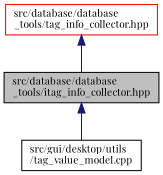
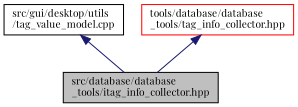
node "src/database/database _tools/tag_info_collector.hpp": label "src/database/database _tools/tag_info_collector.hpp" -> "tools/database/database _tools/tag_info_collector.hpp"
edge "src/gui/desktop/utils /tag_value_model.cpp" -> "src/database/database _tools/itag_info_collector.hpp": reversed
